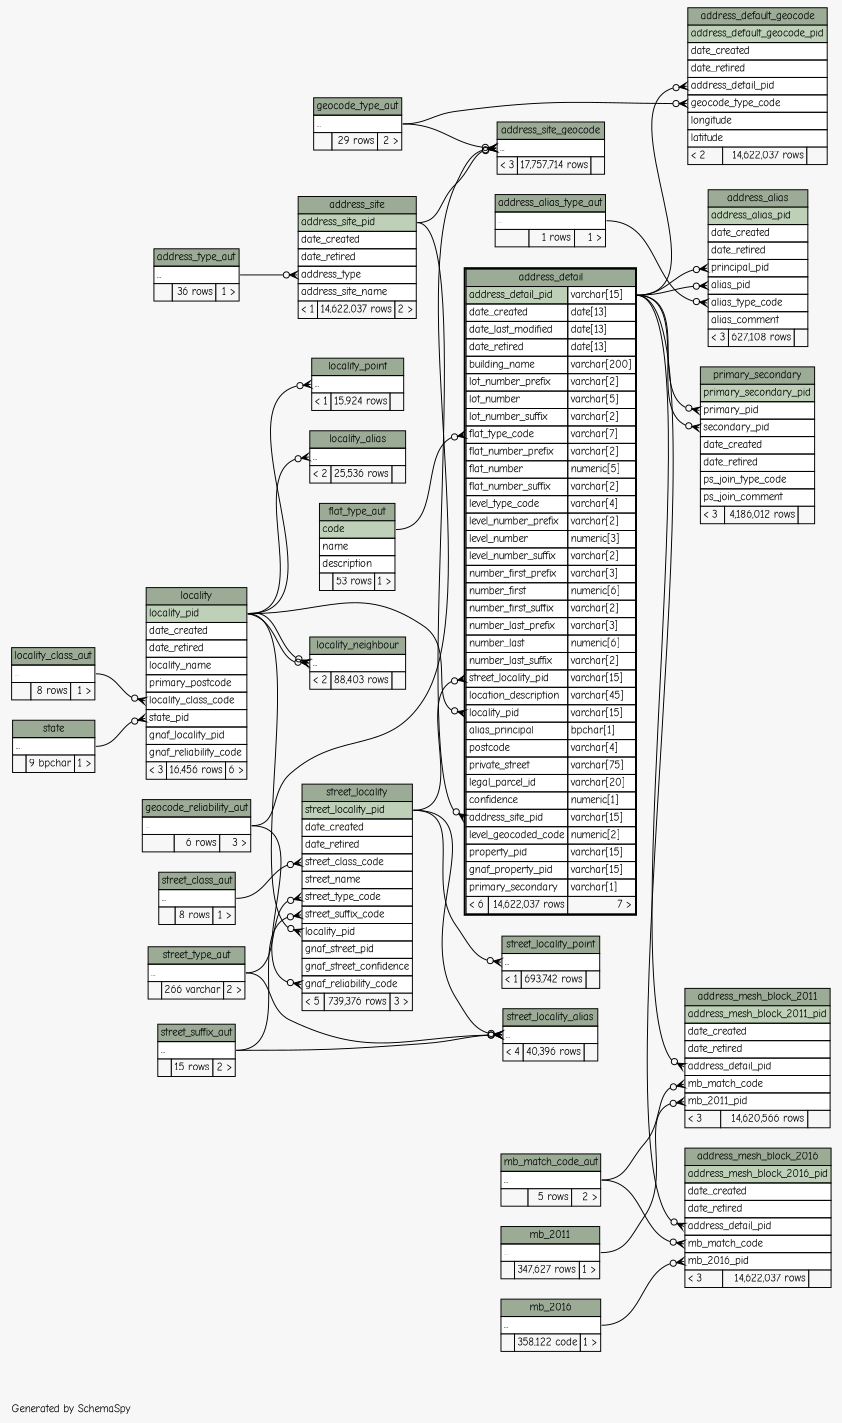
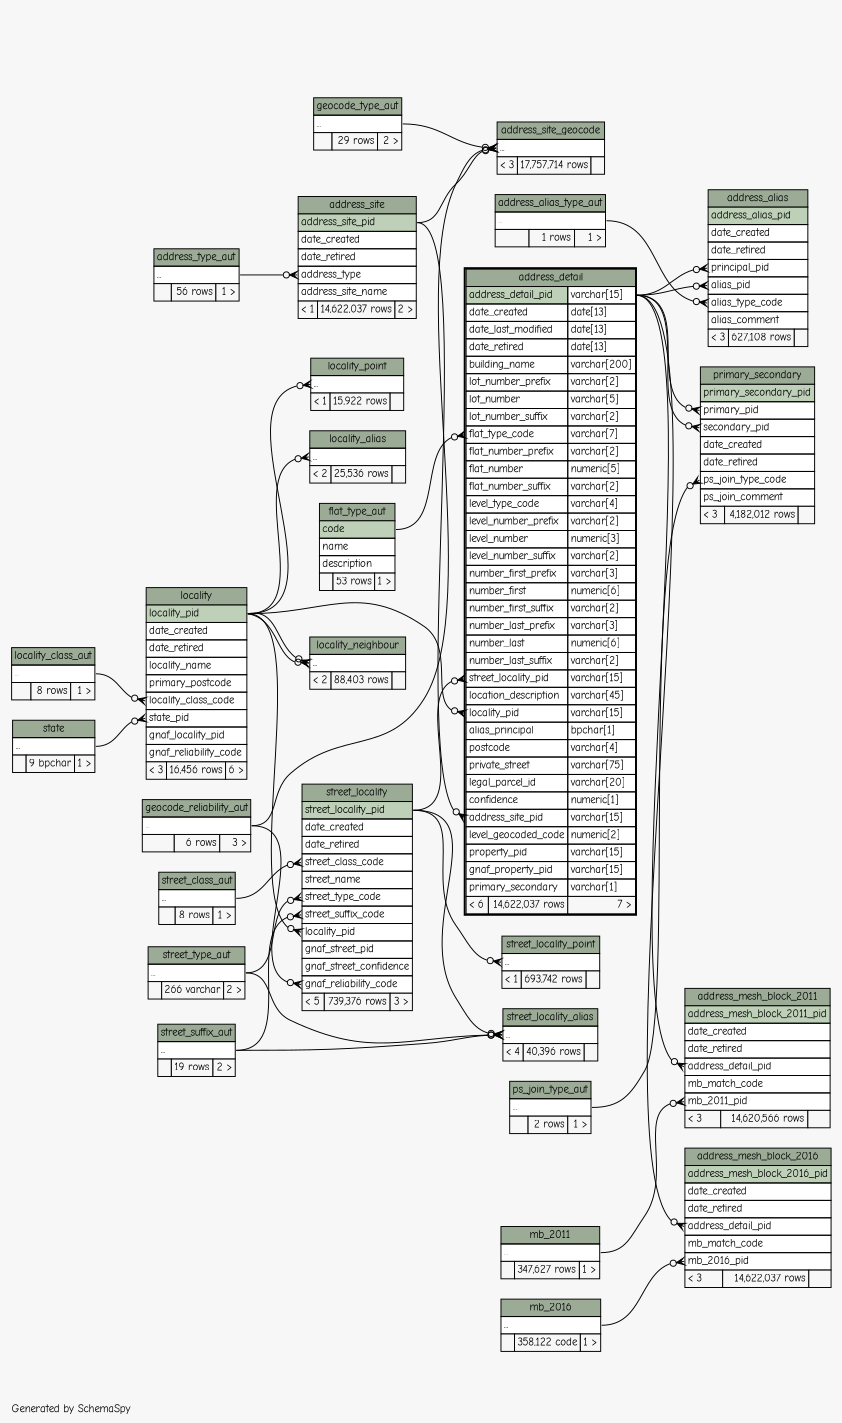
node "address_default_geocode": removed
node "address_type_aut": text "36 rows" -> "56 rows"
node "locality_point": text "15,924 rows" -> "15,922 rows"
node "primary_secondary": text "4,186,012 rows" -> "4,182,012 rows"
node "street_suffix_aut": text "15 rows" -> "19 rows"
node "ps_join_type_aut": added
node "mb_match_code_aut": removed
